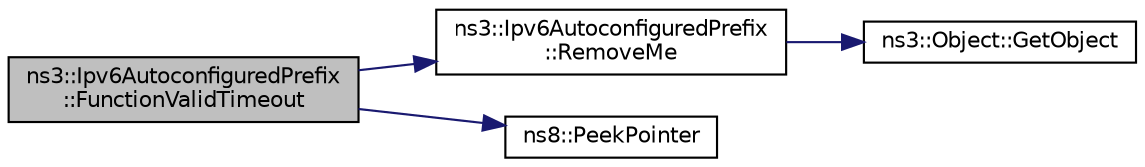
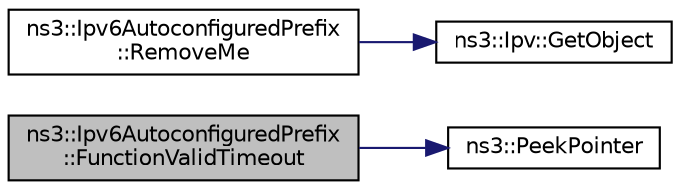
node "ns3::Object::GetObject": label "ns3::Object::GetObject" -> "ns3::Ipv::GetObject"
edge "ns3::Ipv6AutoconfiguredPrefix ::FunctionValidTimeout" -> "ns3::Ipv6AutoconfiguredPrefix ::RemoveMe": removed
node "ns8::PeekPointer": label "ns8::PeekPointer" -> "ns3::PeekPointer"
